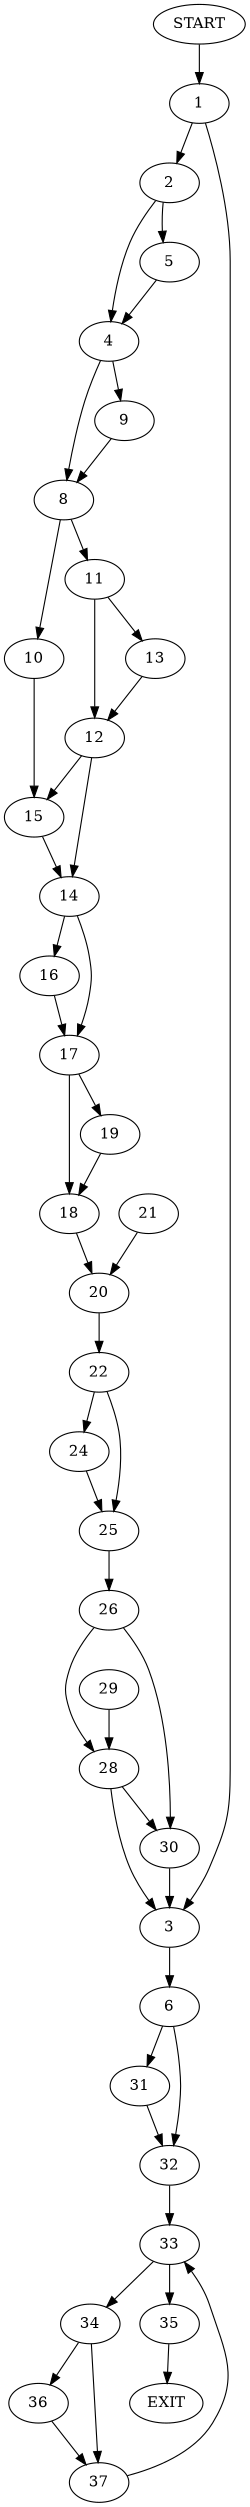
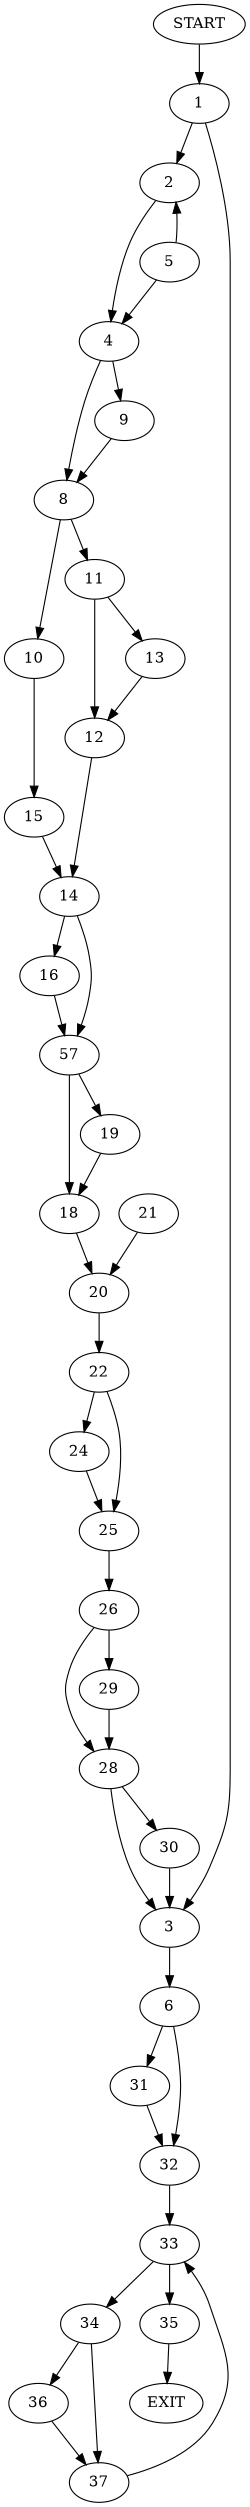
edge "2" -> "5": reversed
edge "12" -> "15": removed
node "17": label "17" -> "57"
edge "26" -> "30": now "26" -> "29"
